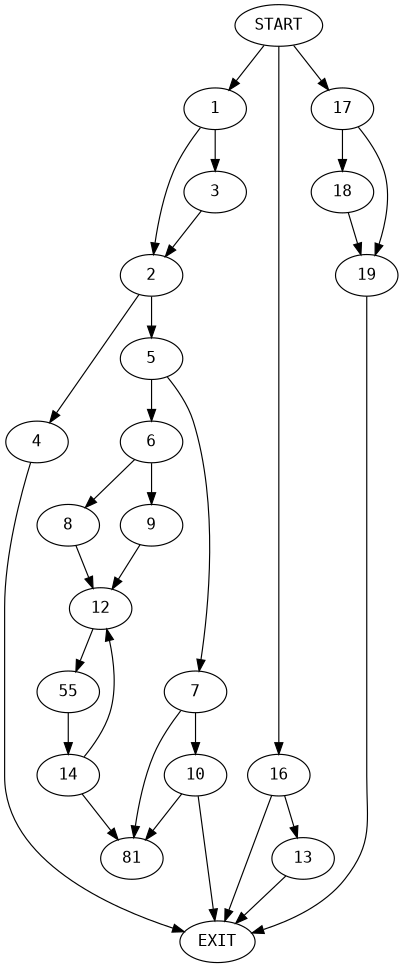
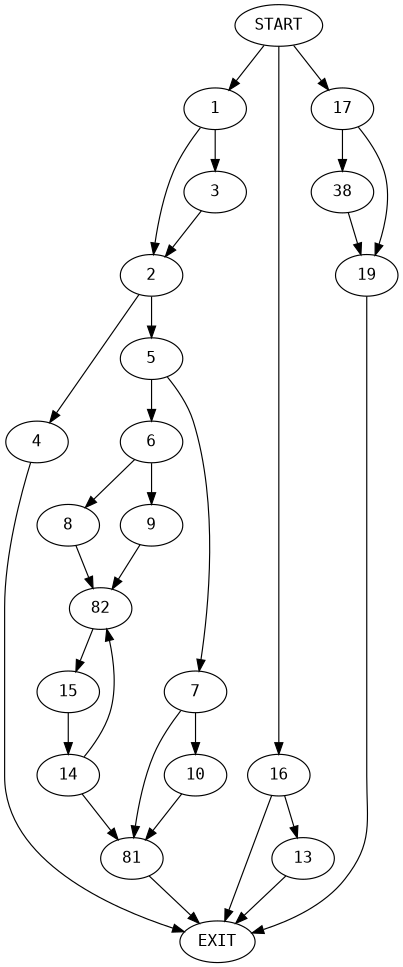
node "18": label "18" -> "38"
node "12": label "12" -> "82"
node "55": label "55" -> "15"
edge "10" -> "EXIT": now "81" -> "EXIT"
